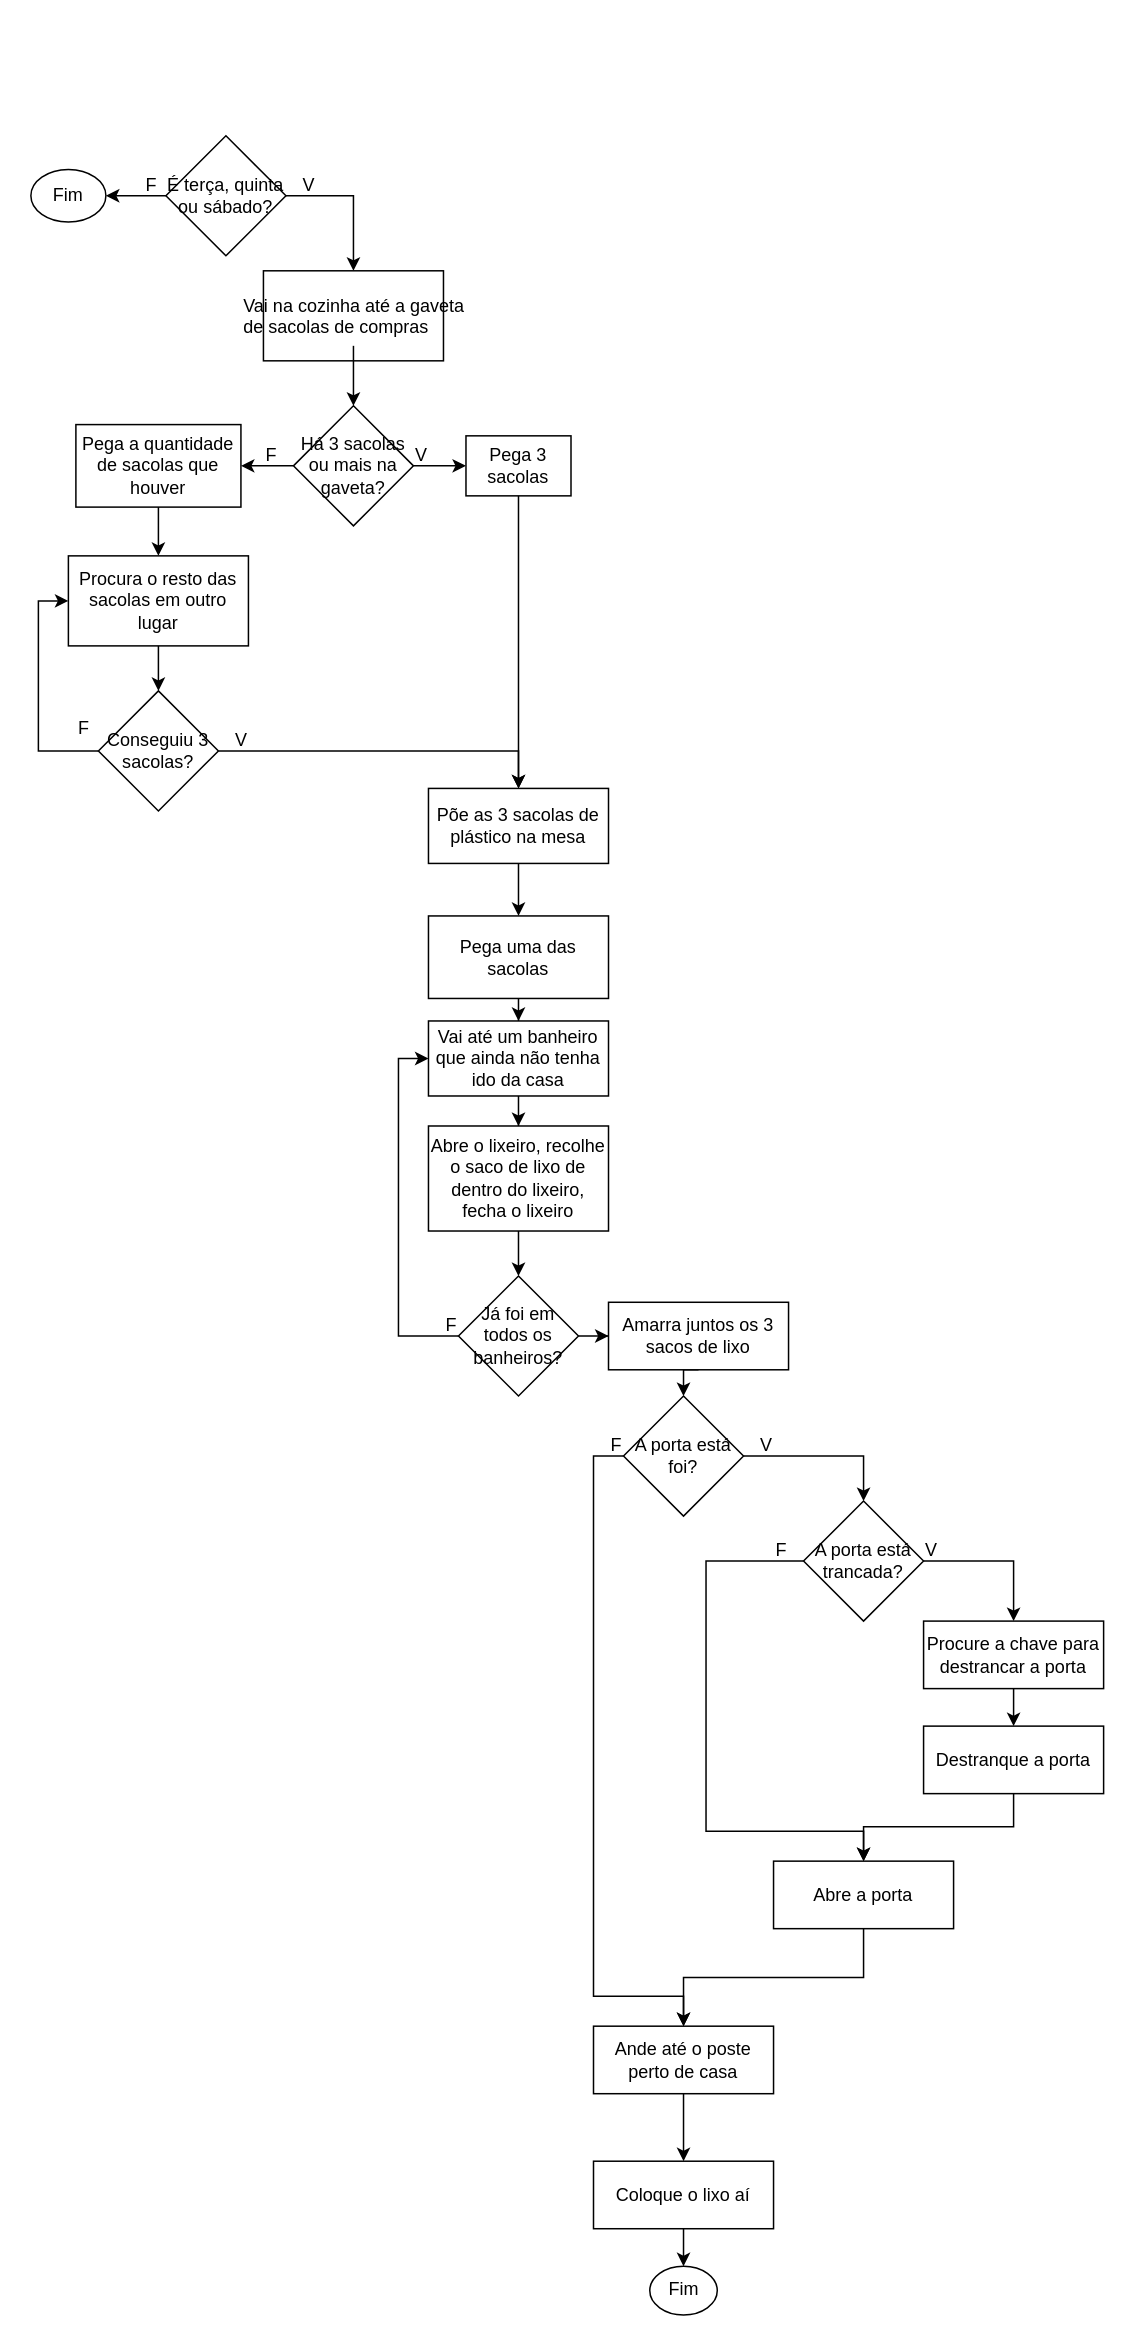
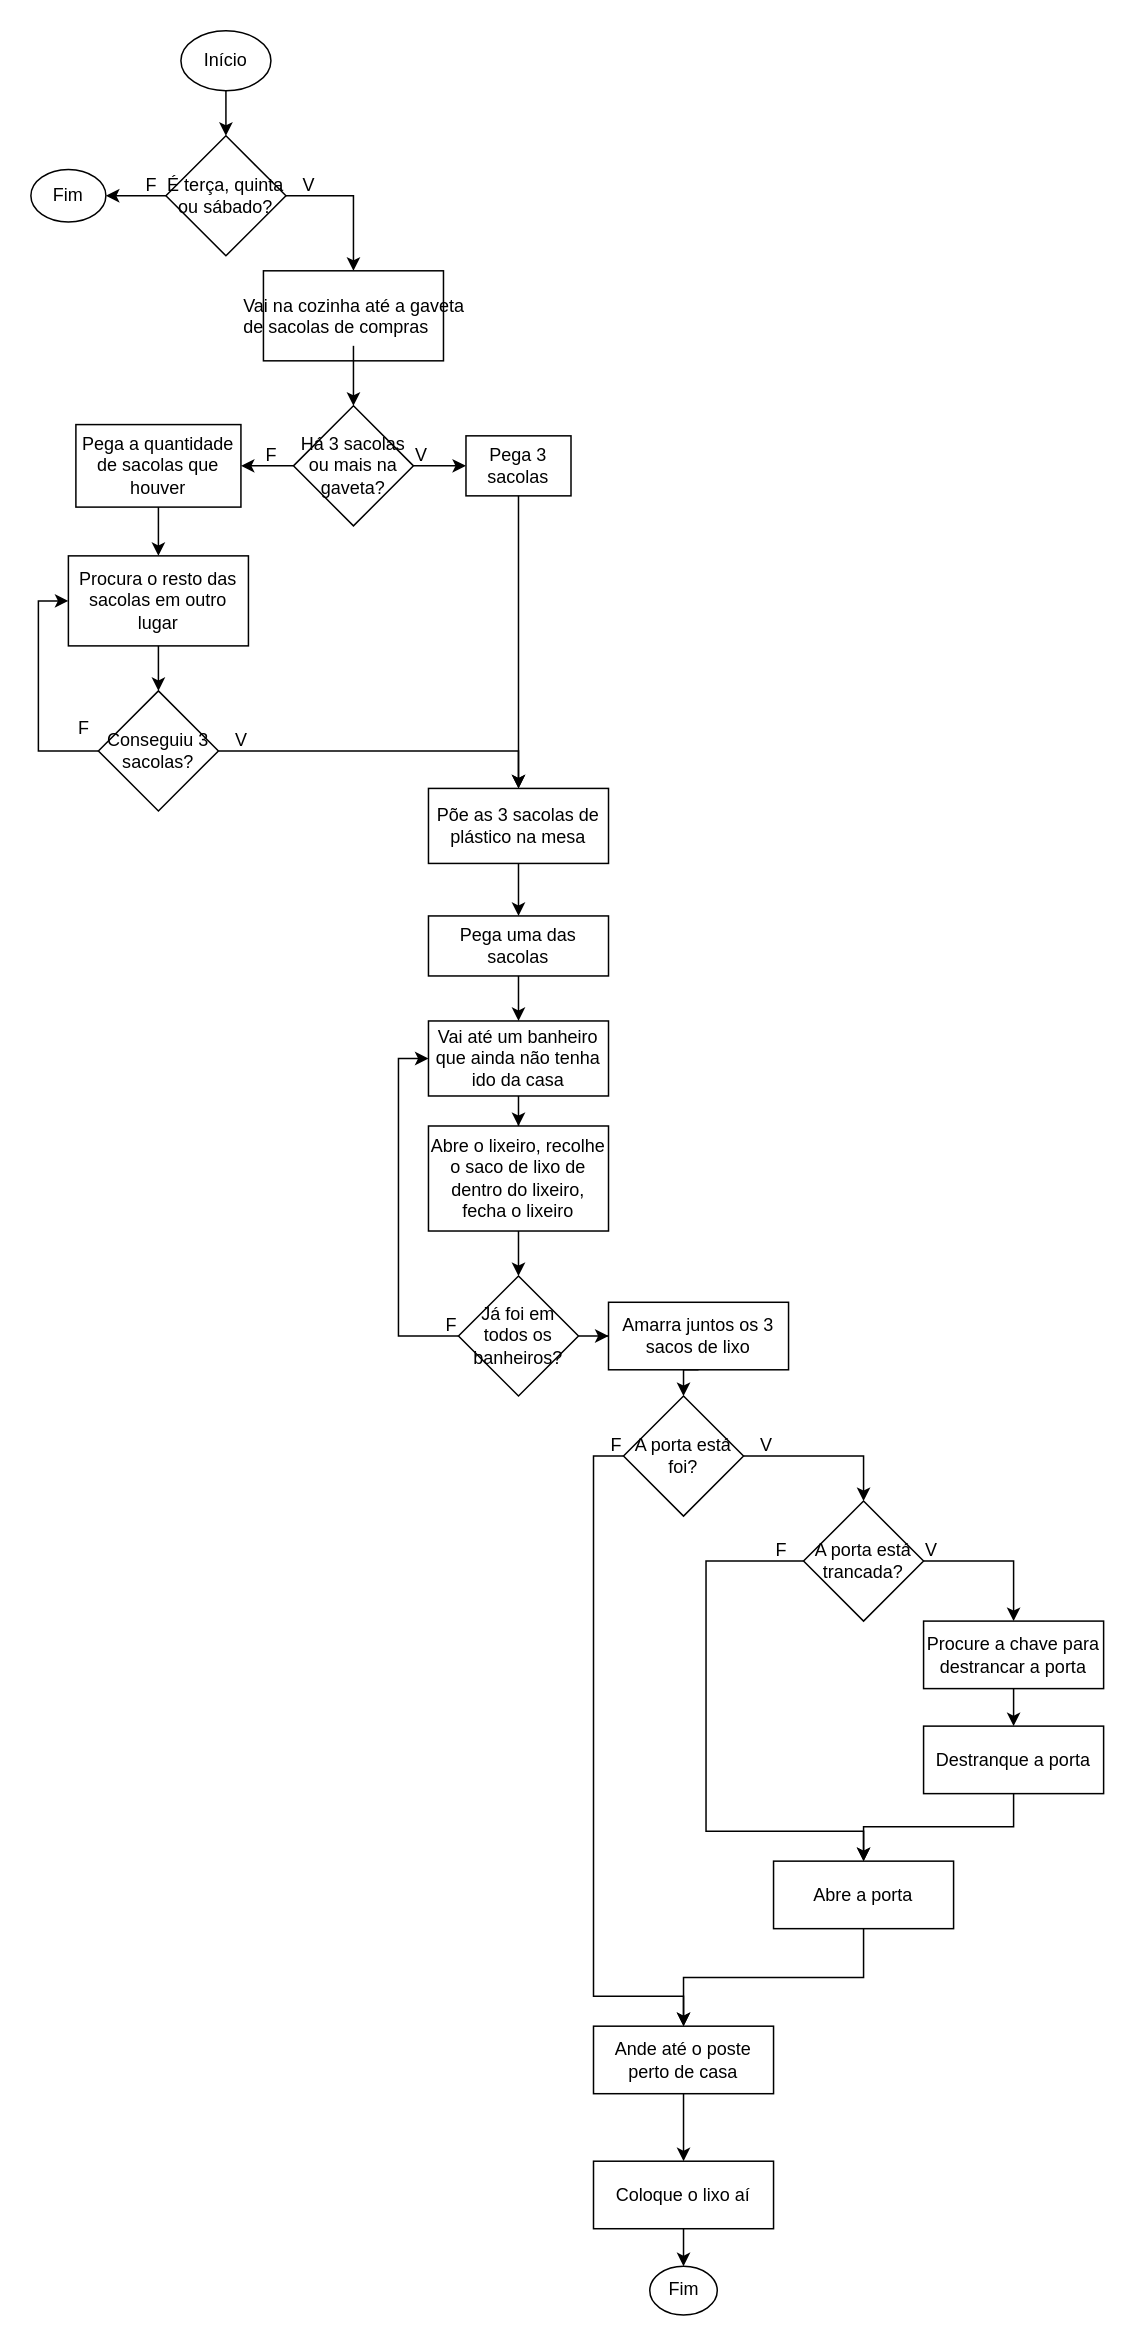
node "Início": added
edge "Início" -> "É terça, quinta ou sábado?": added
node "Pega uma das sacolas": size 180x83 -> 180x60
